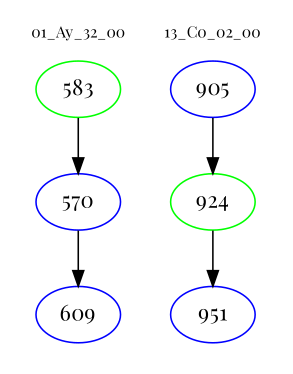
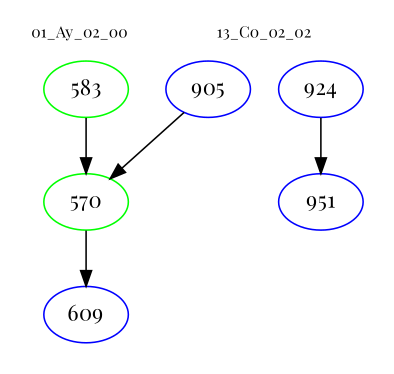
cluster "01_Ay_32_00": label "01_Ay_32_00" -> "01_Ay_02_00"
cluster "13_C0_02_00": label "13_C0_02_00" -> "13_C0_02_02"
edge "905" -> "924": now "905" -> "570"
node "570": color blue -> green
node "924": color green -> blue
